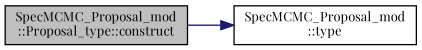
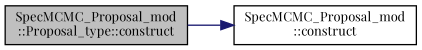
node "SpecMCMC_Proposal_mod ::type": label "SpecMCMC_Proposal_mod ::type" -> "SpecMCMC_Proposal_mod ::construct"
